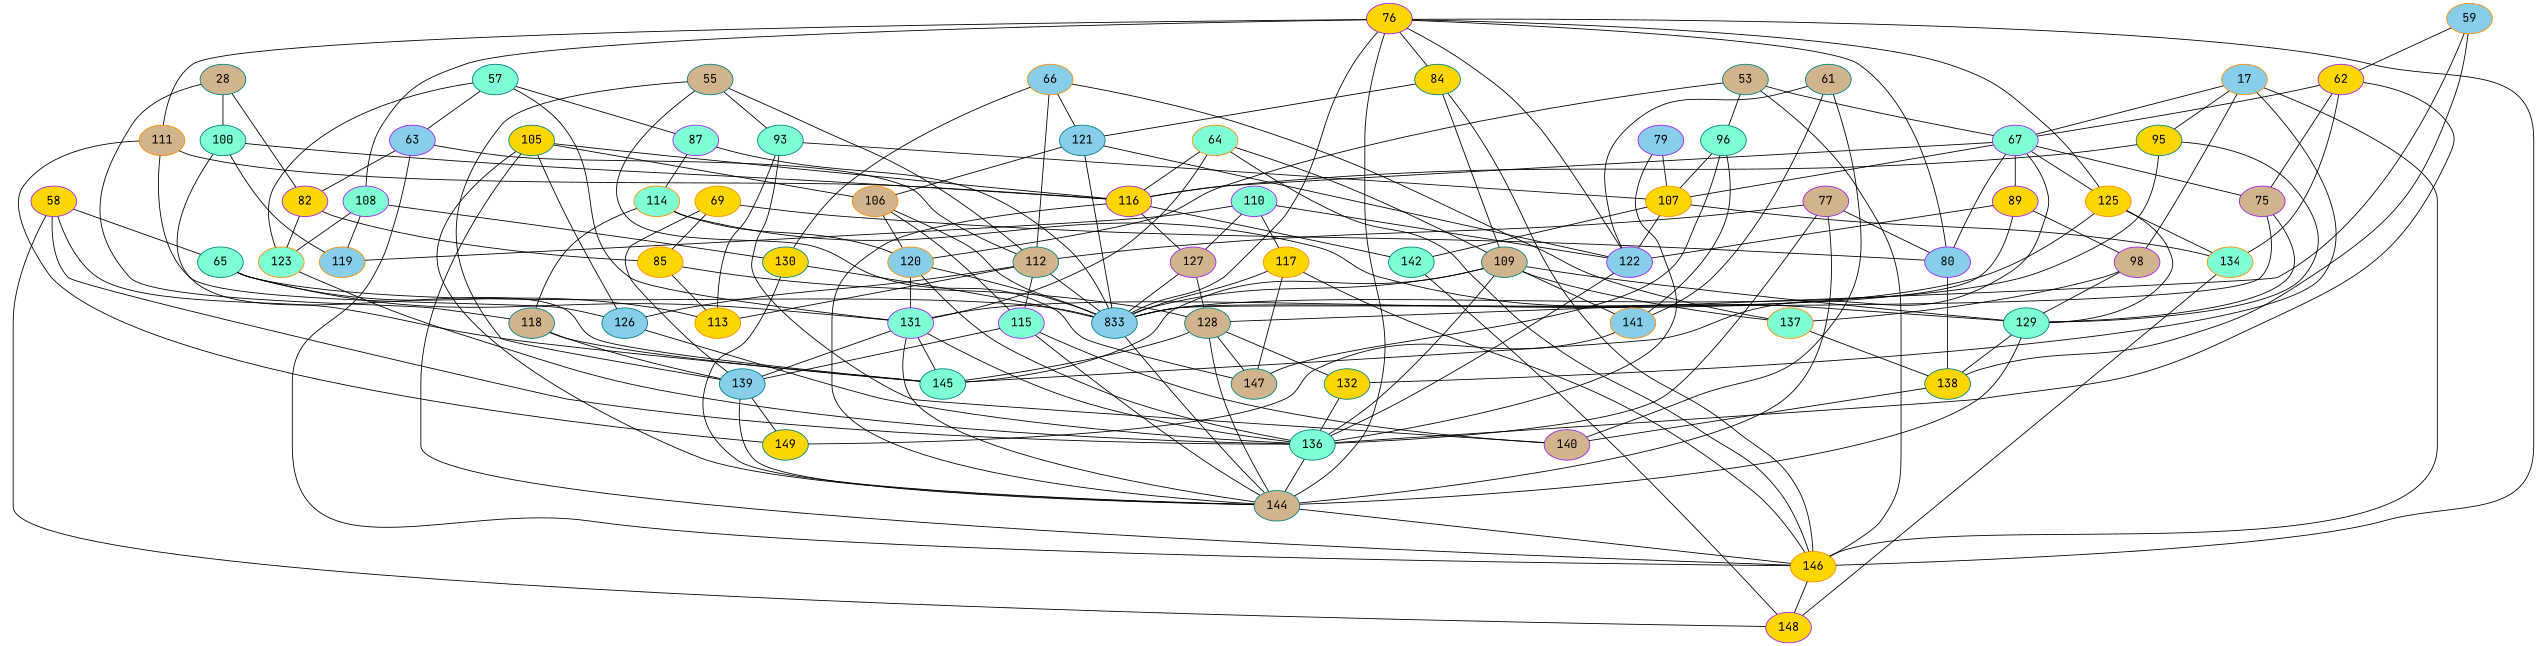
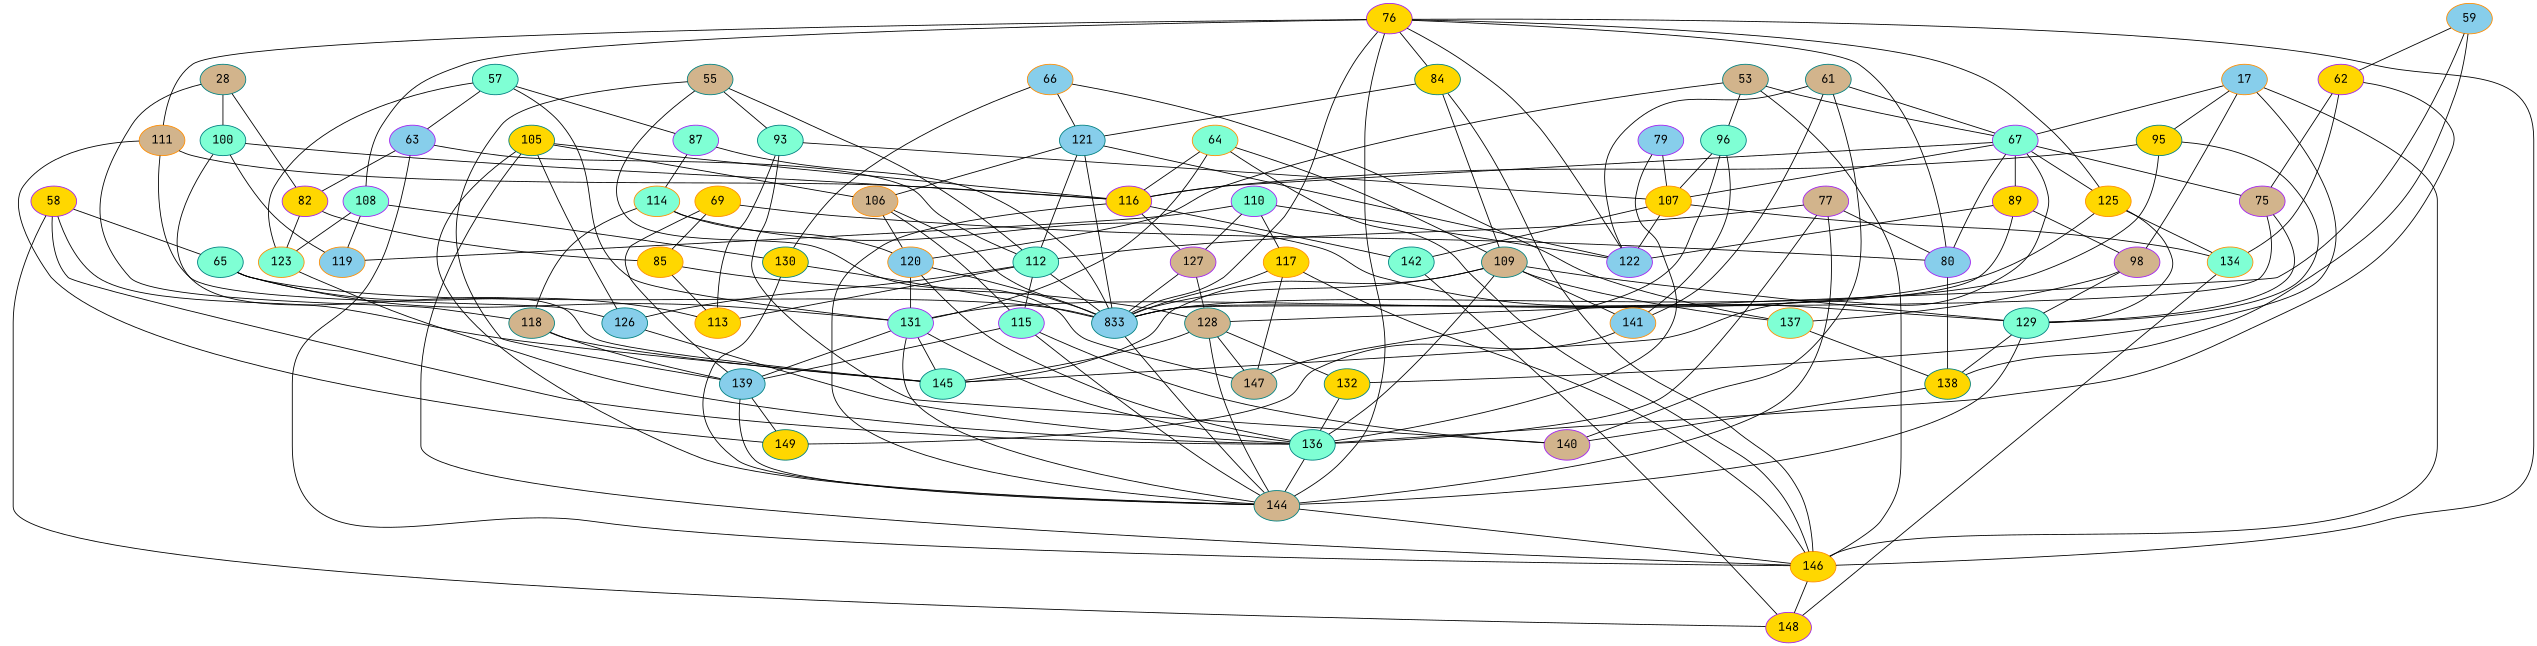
edge "62" -- "67": now "61" -- "67"
edge "66" -- "112": now "121" -- "112"
node "112": fillcolor tan -> aquamarine
edge "122" -- "136": removed
